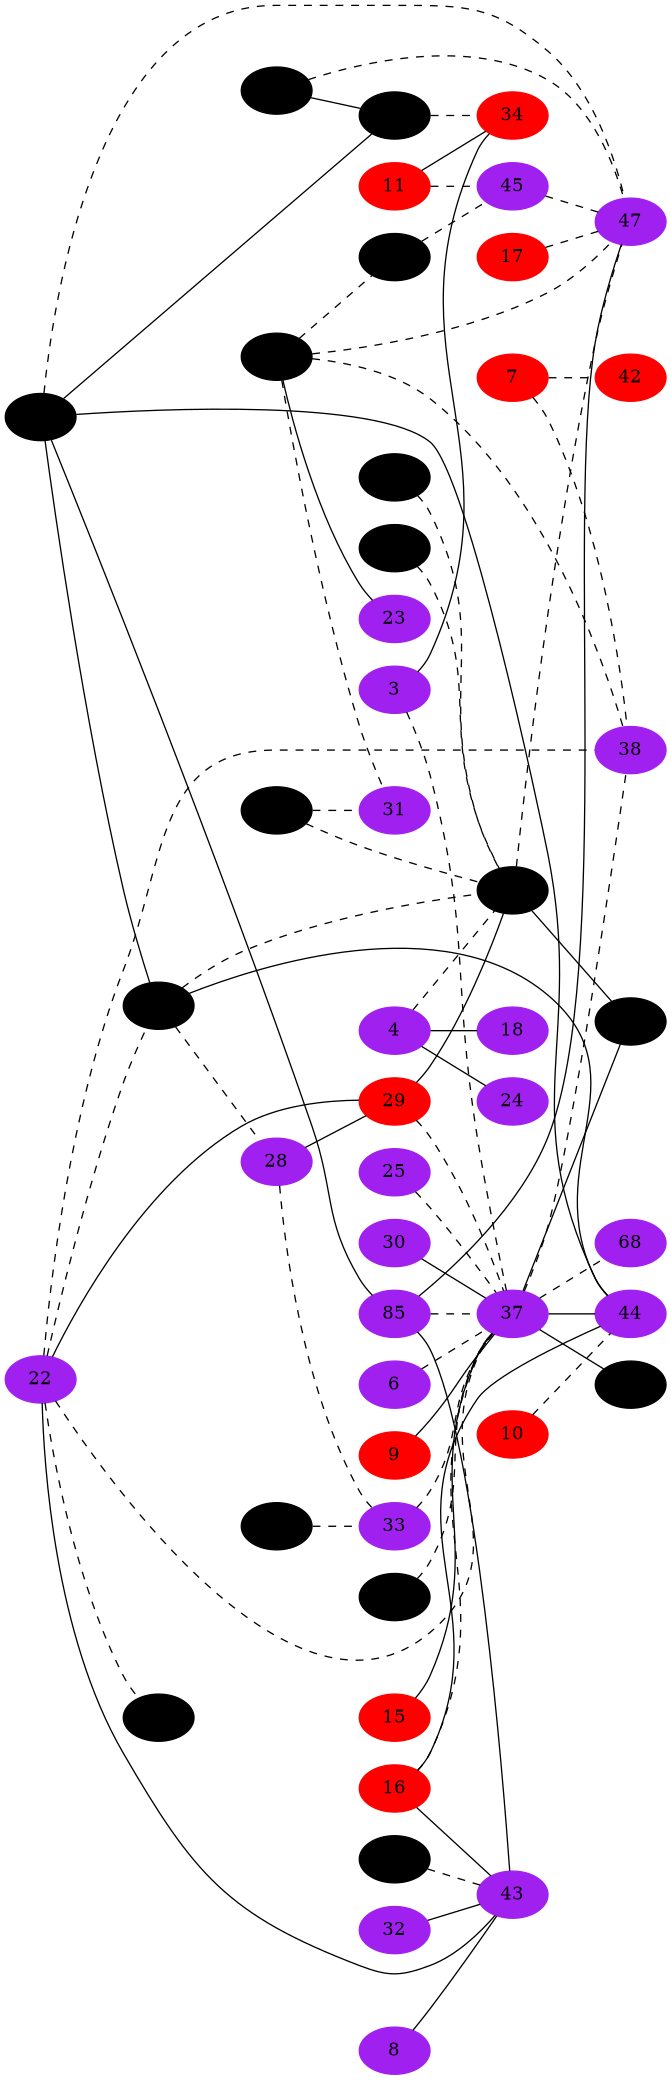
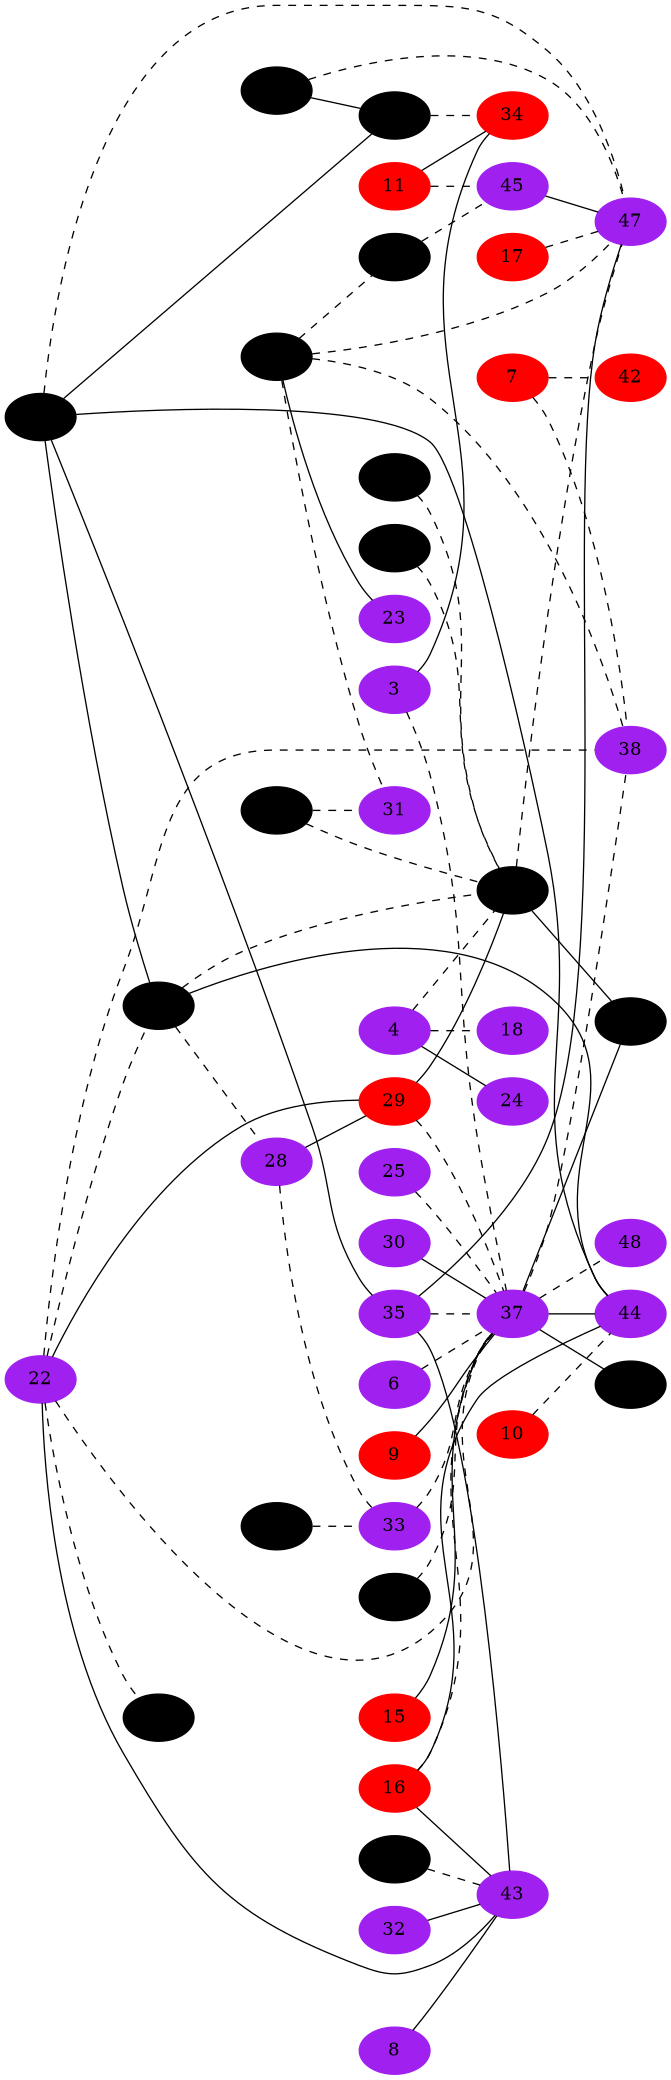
edge "45" -- "47": style dashed -> solid
edge "4" -- "18": style solid -> dashed
node "68": label "68" -> "48"
node "85": label "85" -> "35"
